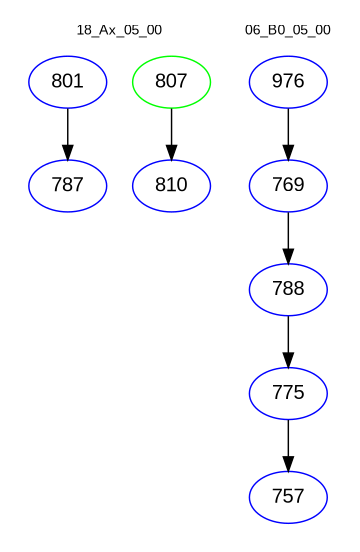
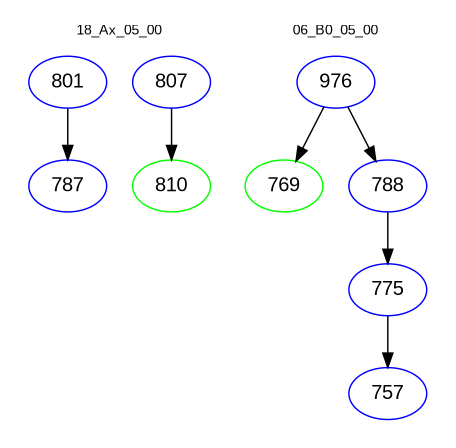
node "807": color green -> blue
node "810": color blue -> green
node "769": color blue -> green
edge "769" -> "788": now "976" -> "788"
